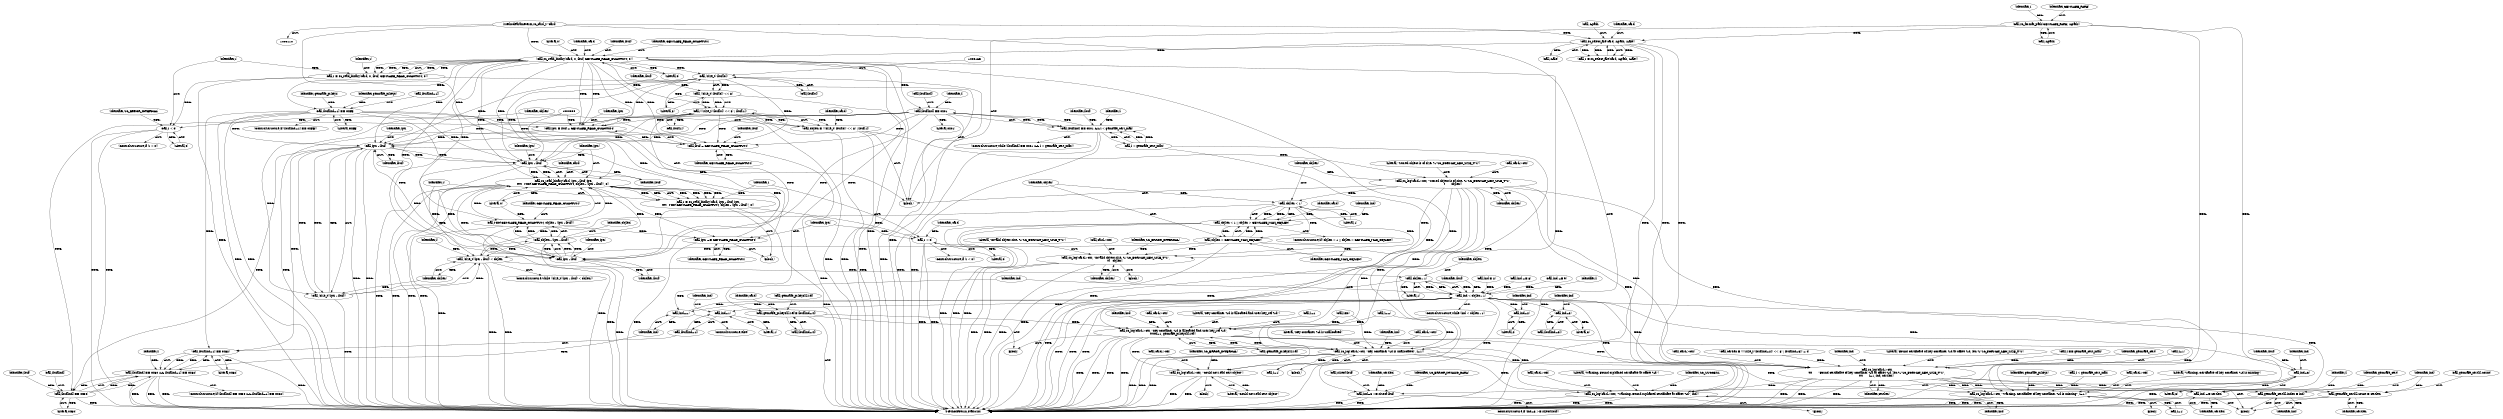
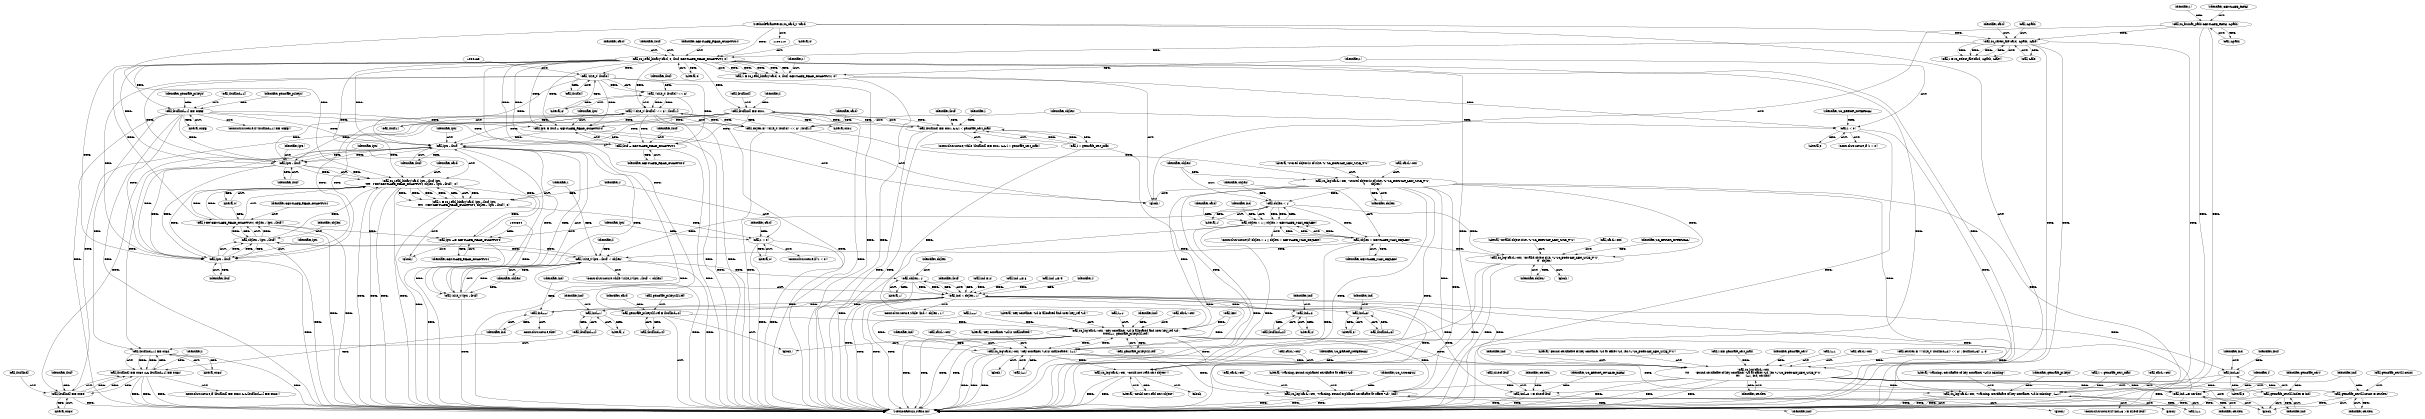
node "1000110": label "1000110" -> "1100110"
edge "1000304" -> "(Call,iptr = ibuf + GEMSAFE_READ_QUANTUM)": removed, label "CFG:"
node "(Call,ibuf[ind+2])": added
